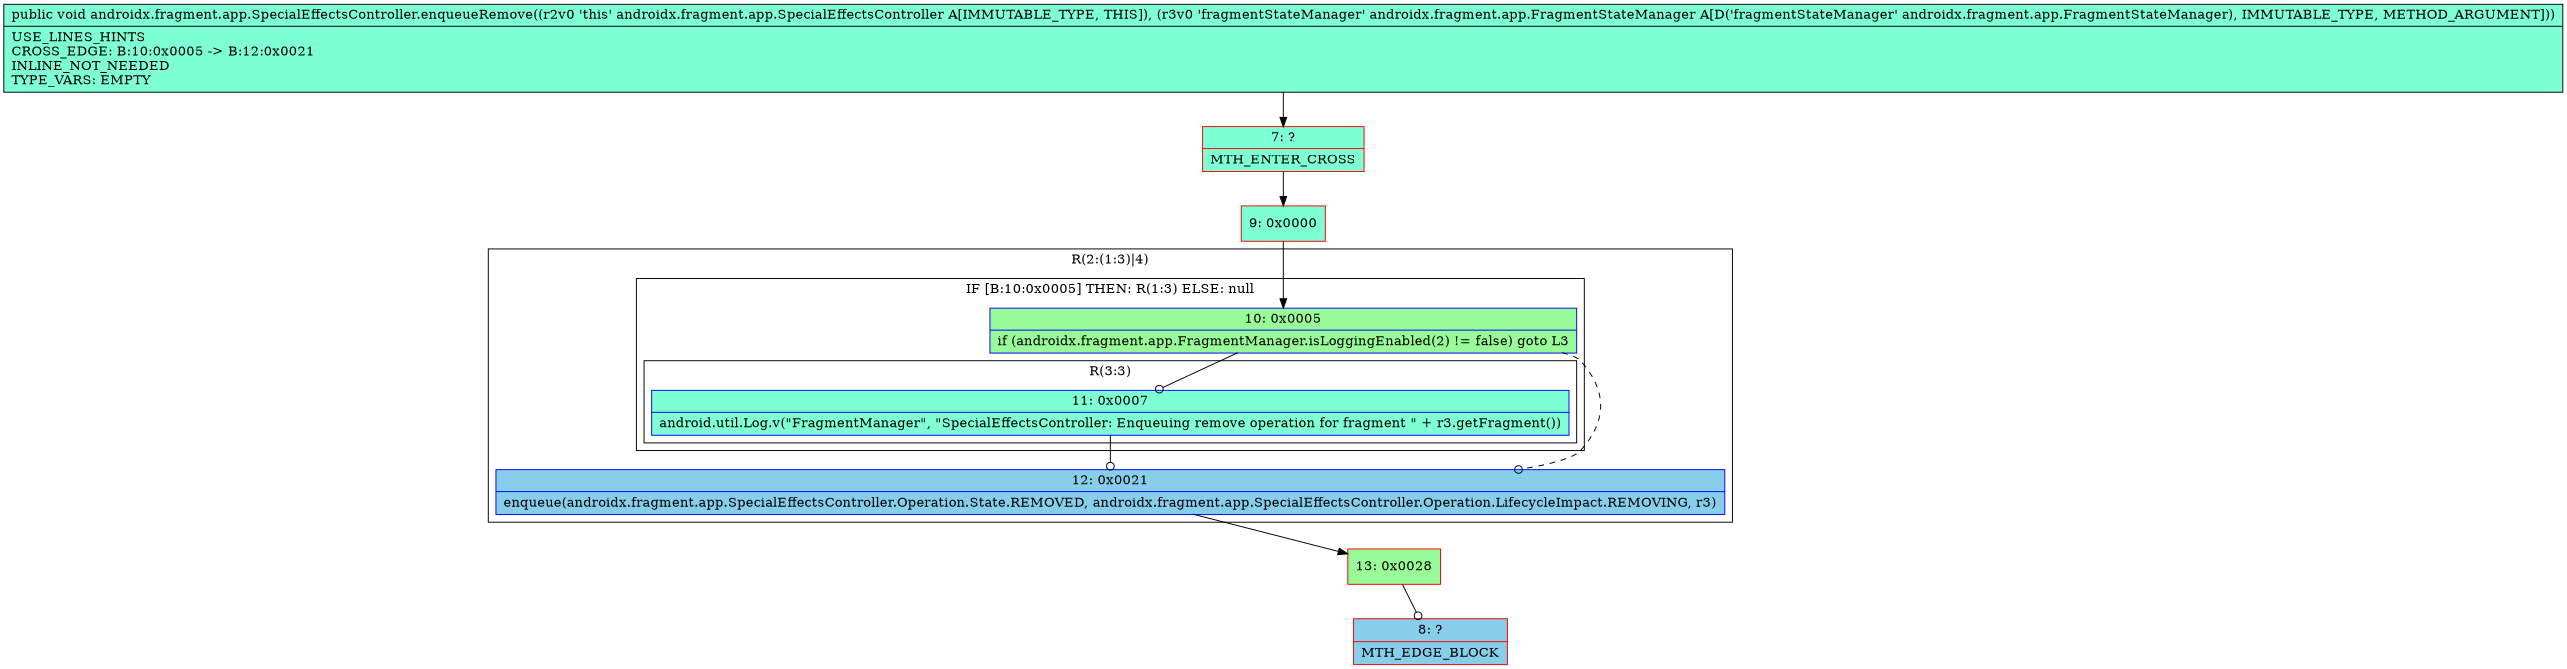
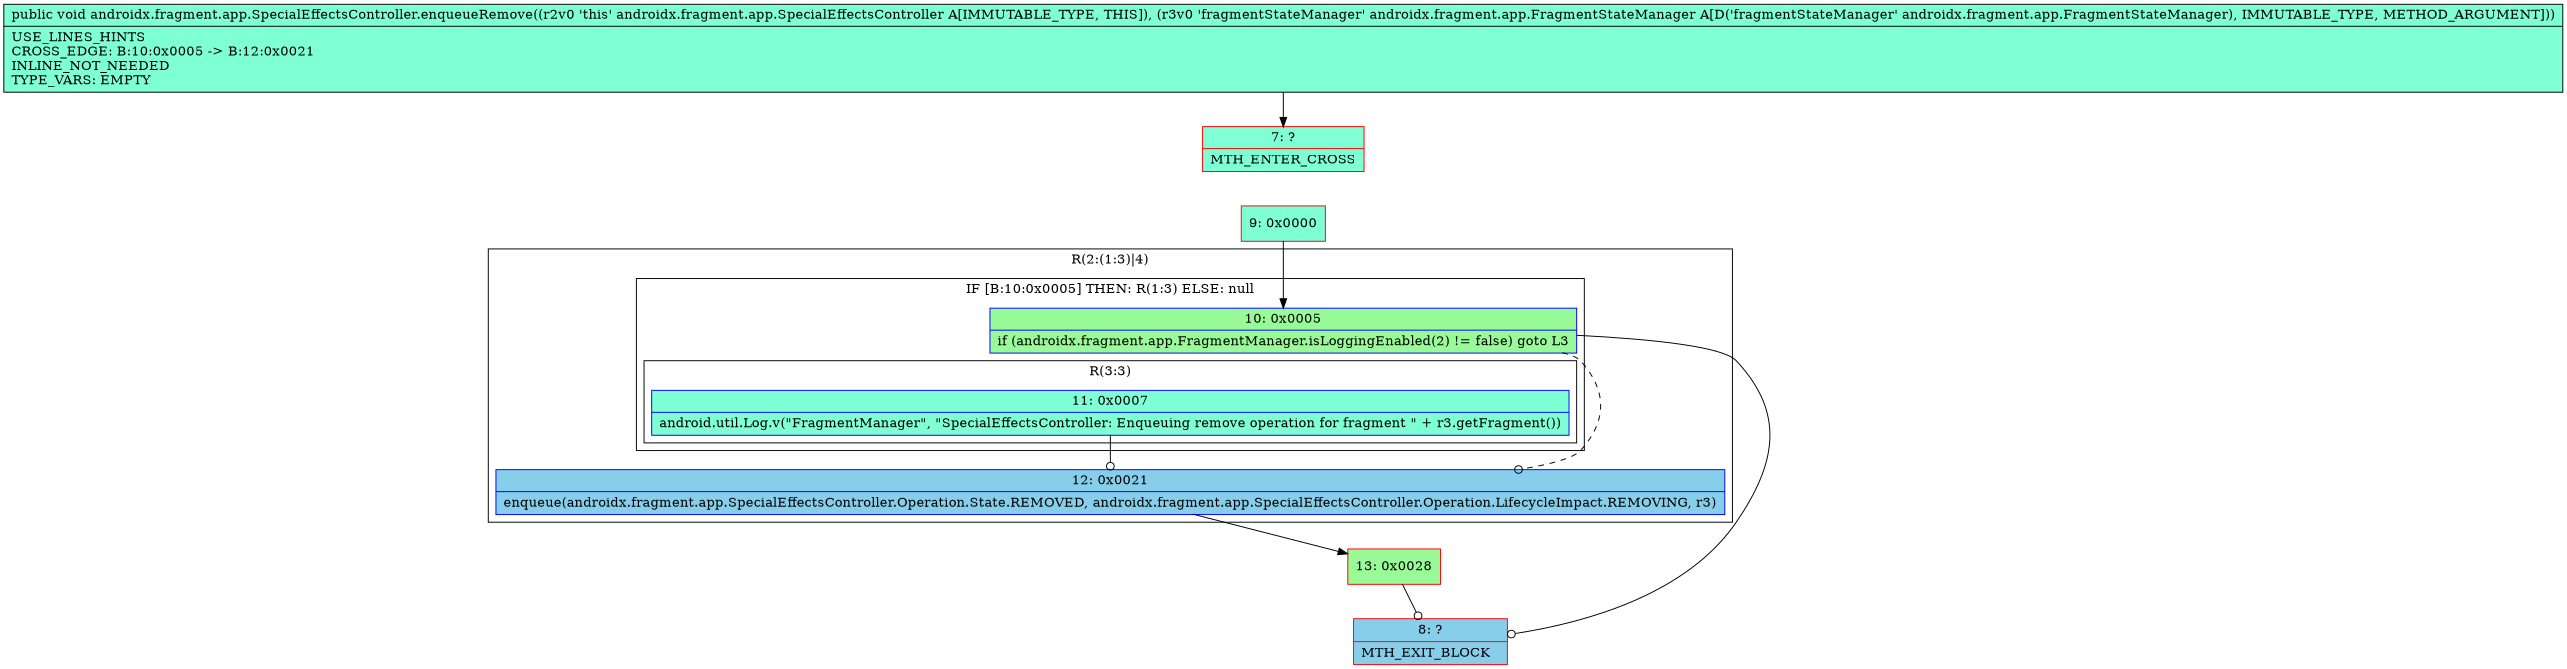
edge "7: ?" -> "9: 0x0000": removed
edge "10: 0x0005" -> "11: 0x0007": now "10: 0x0005" -> "8: ?"
node "8: ?": text "MTH_EDGE_BLOCK" -> "MTH_EXIT_BLOCK"
